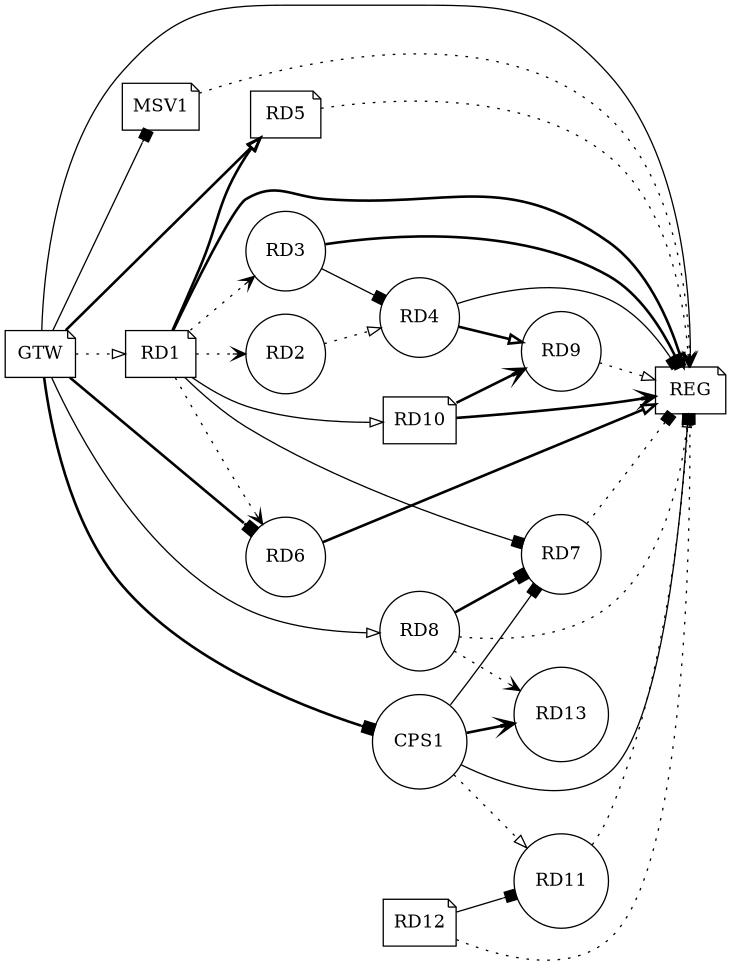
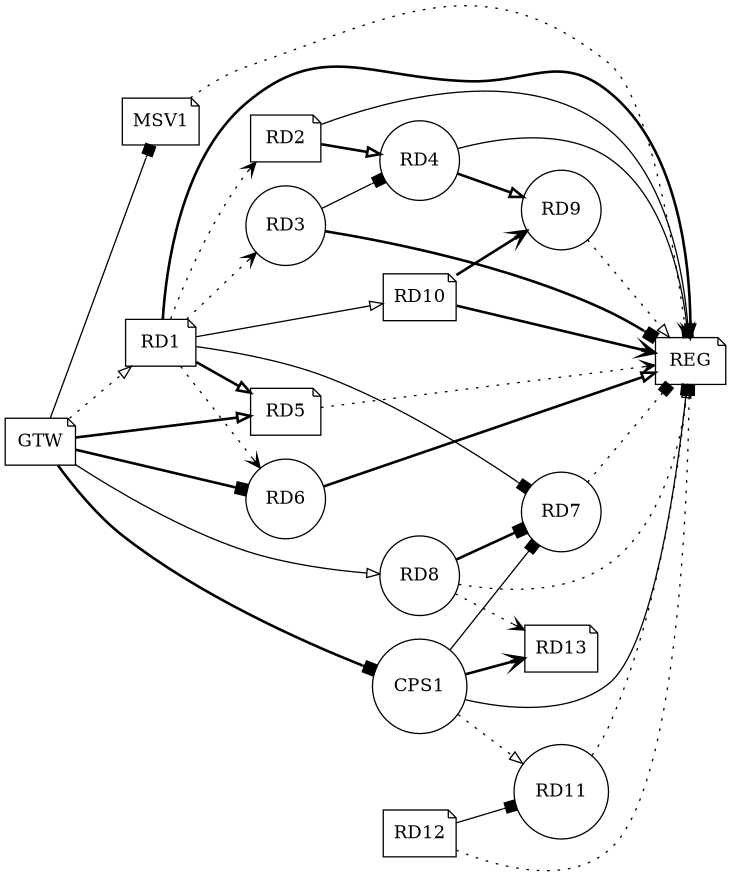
edge "GTW" -> "REG": now "RD2" -> "REG"
edge "RD2" -> "RD4": style dotted -> bold
node "RD2": shape circle -> note
node "RD13": shape circle -> note
